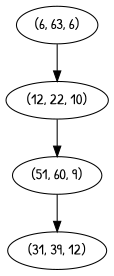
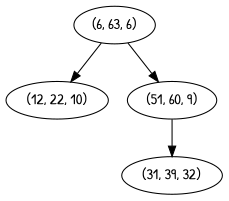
edge "(12, 22, 10)" -> "(51, 60, 9)": now "(6, 63, 6)" -> "(51, 60, 9)"
node "(31, 39, 12)": label "(31, 39, 12)" -> "(31, 39, 32)"
